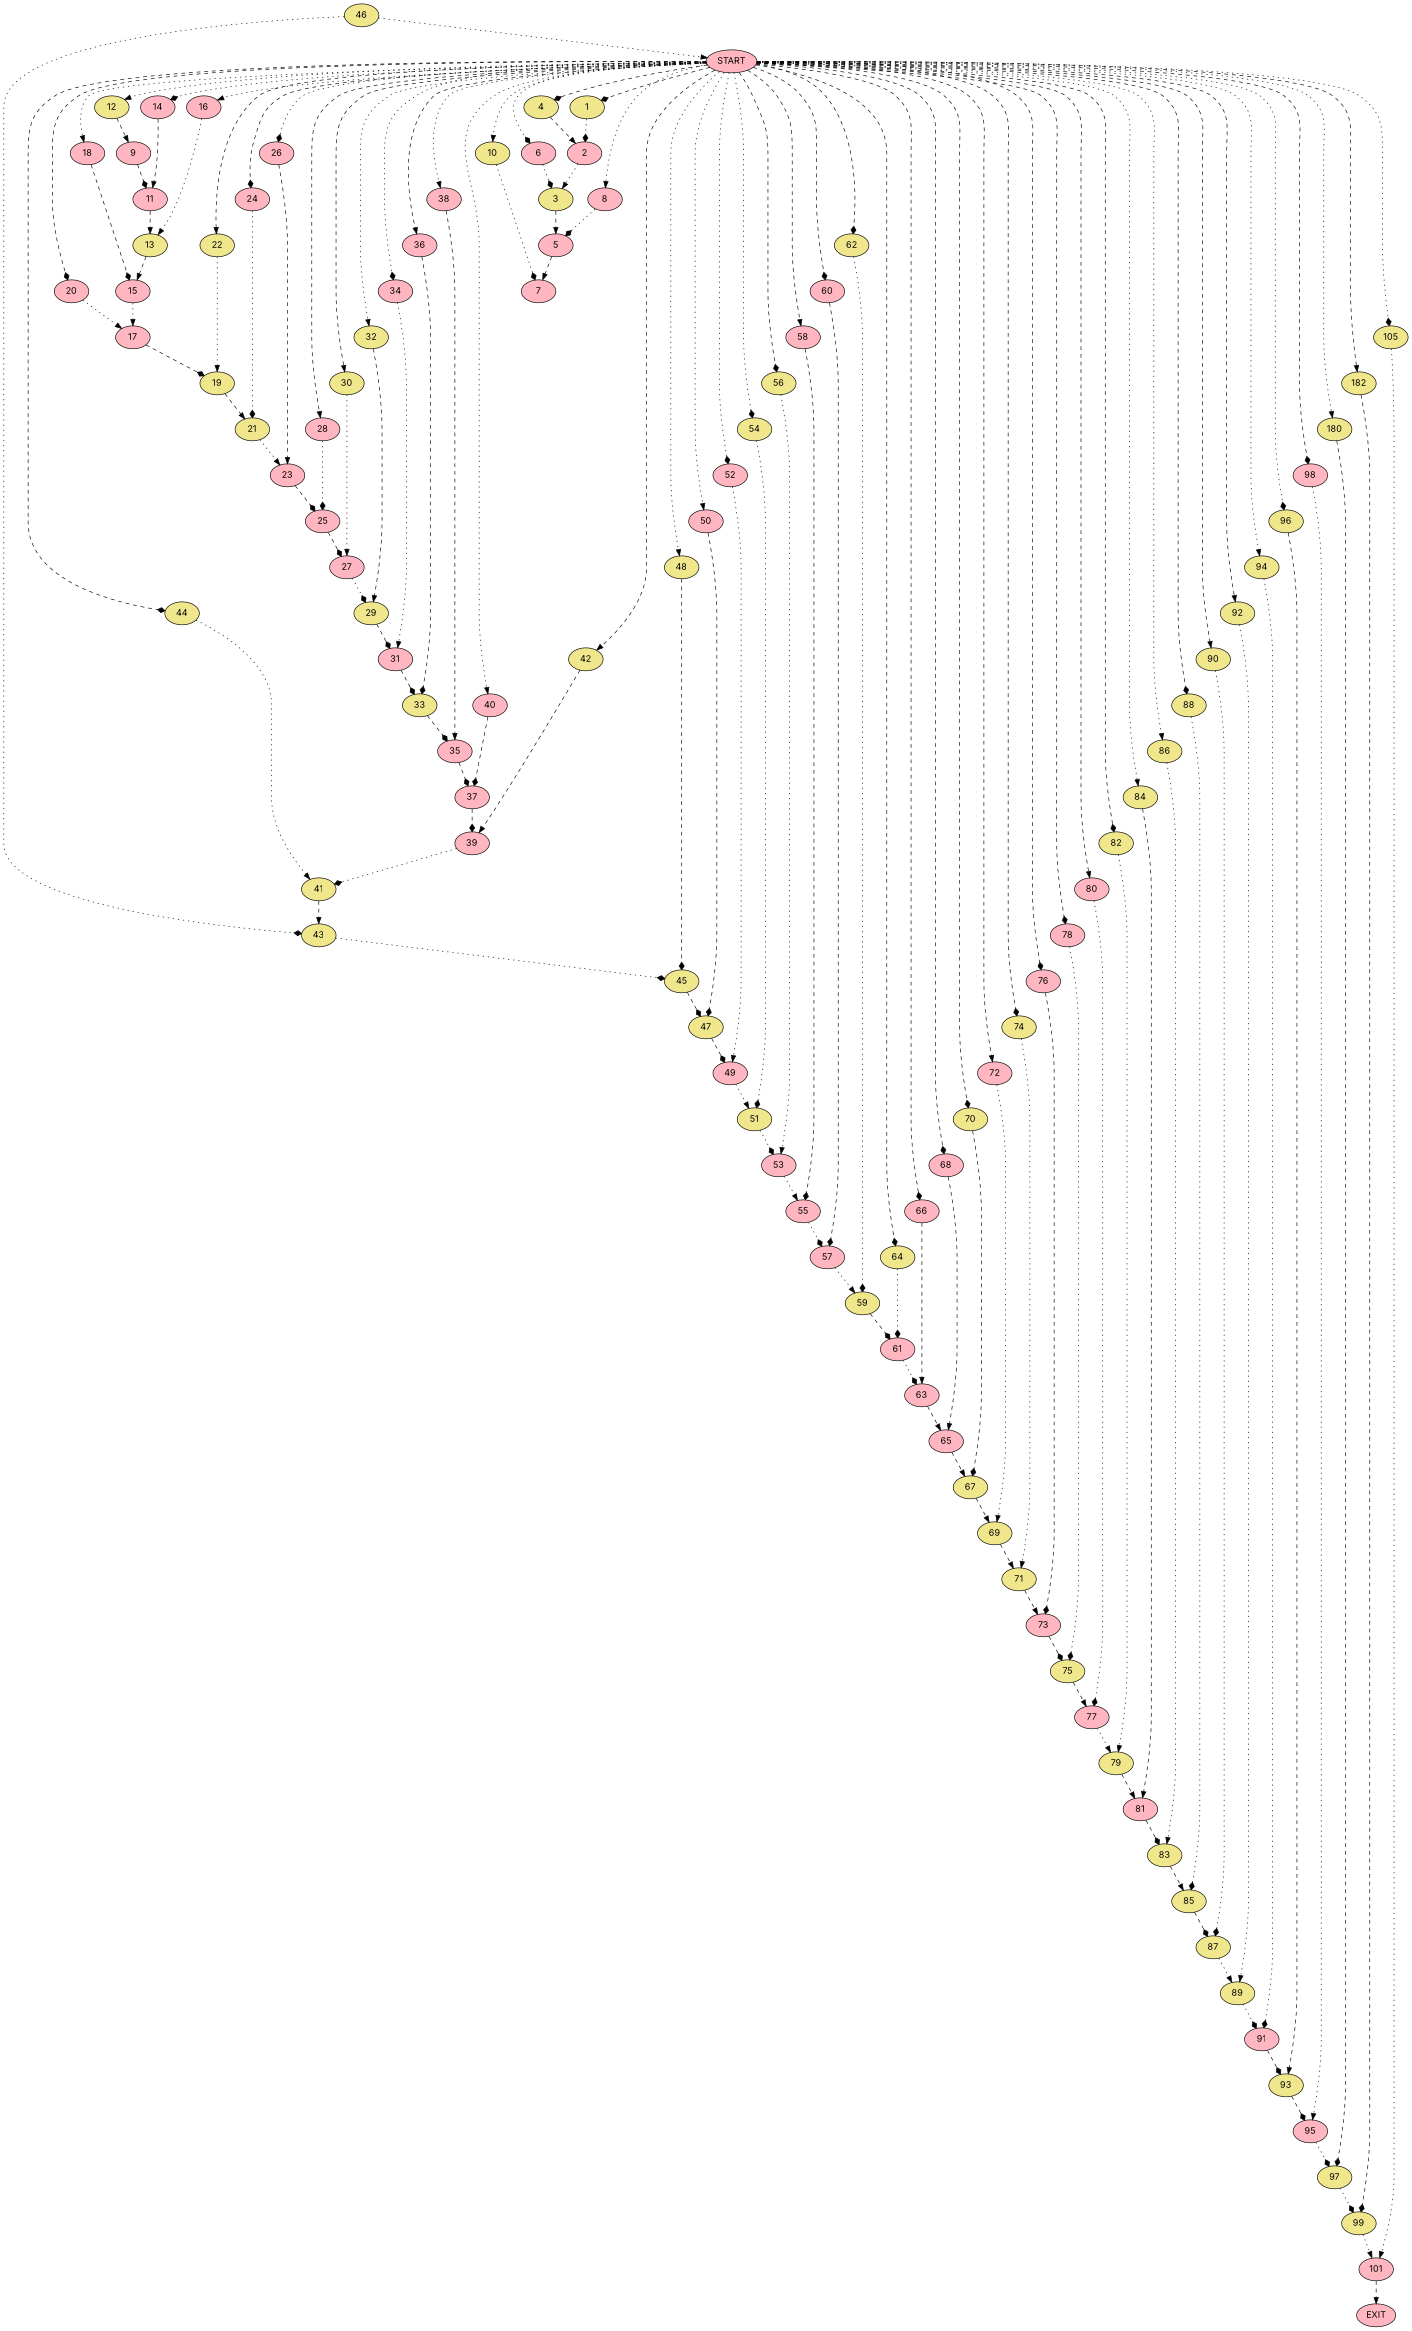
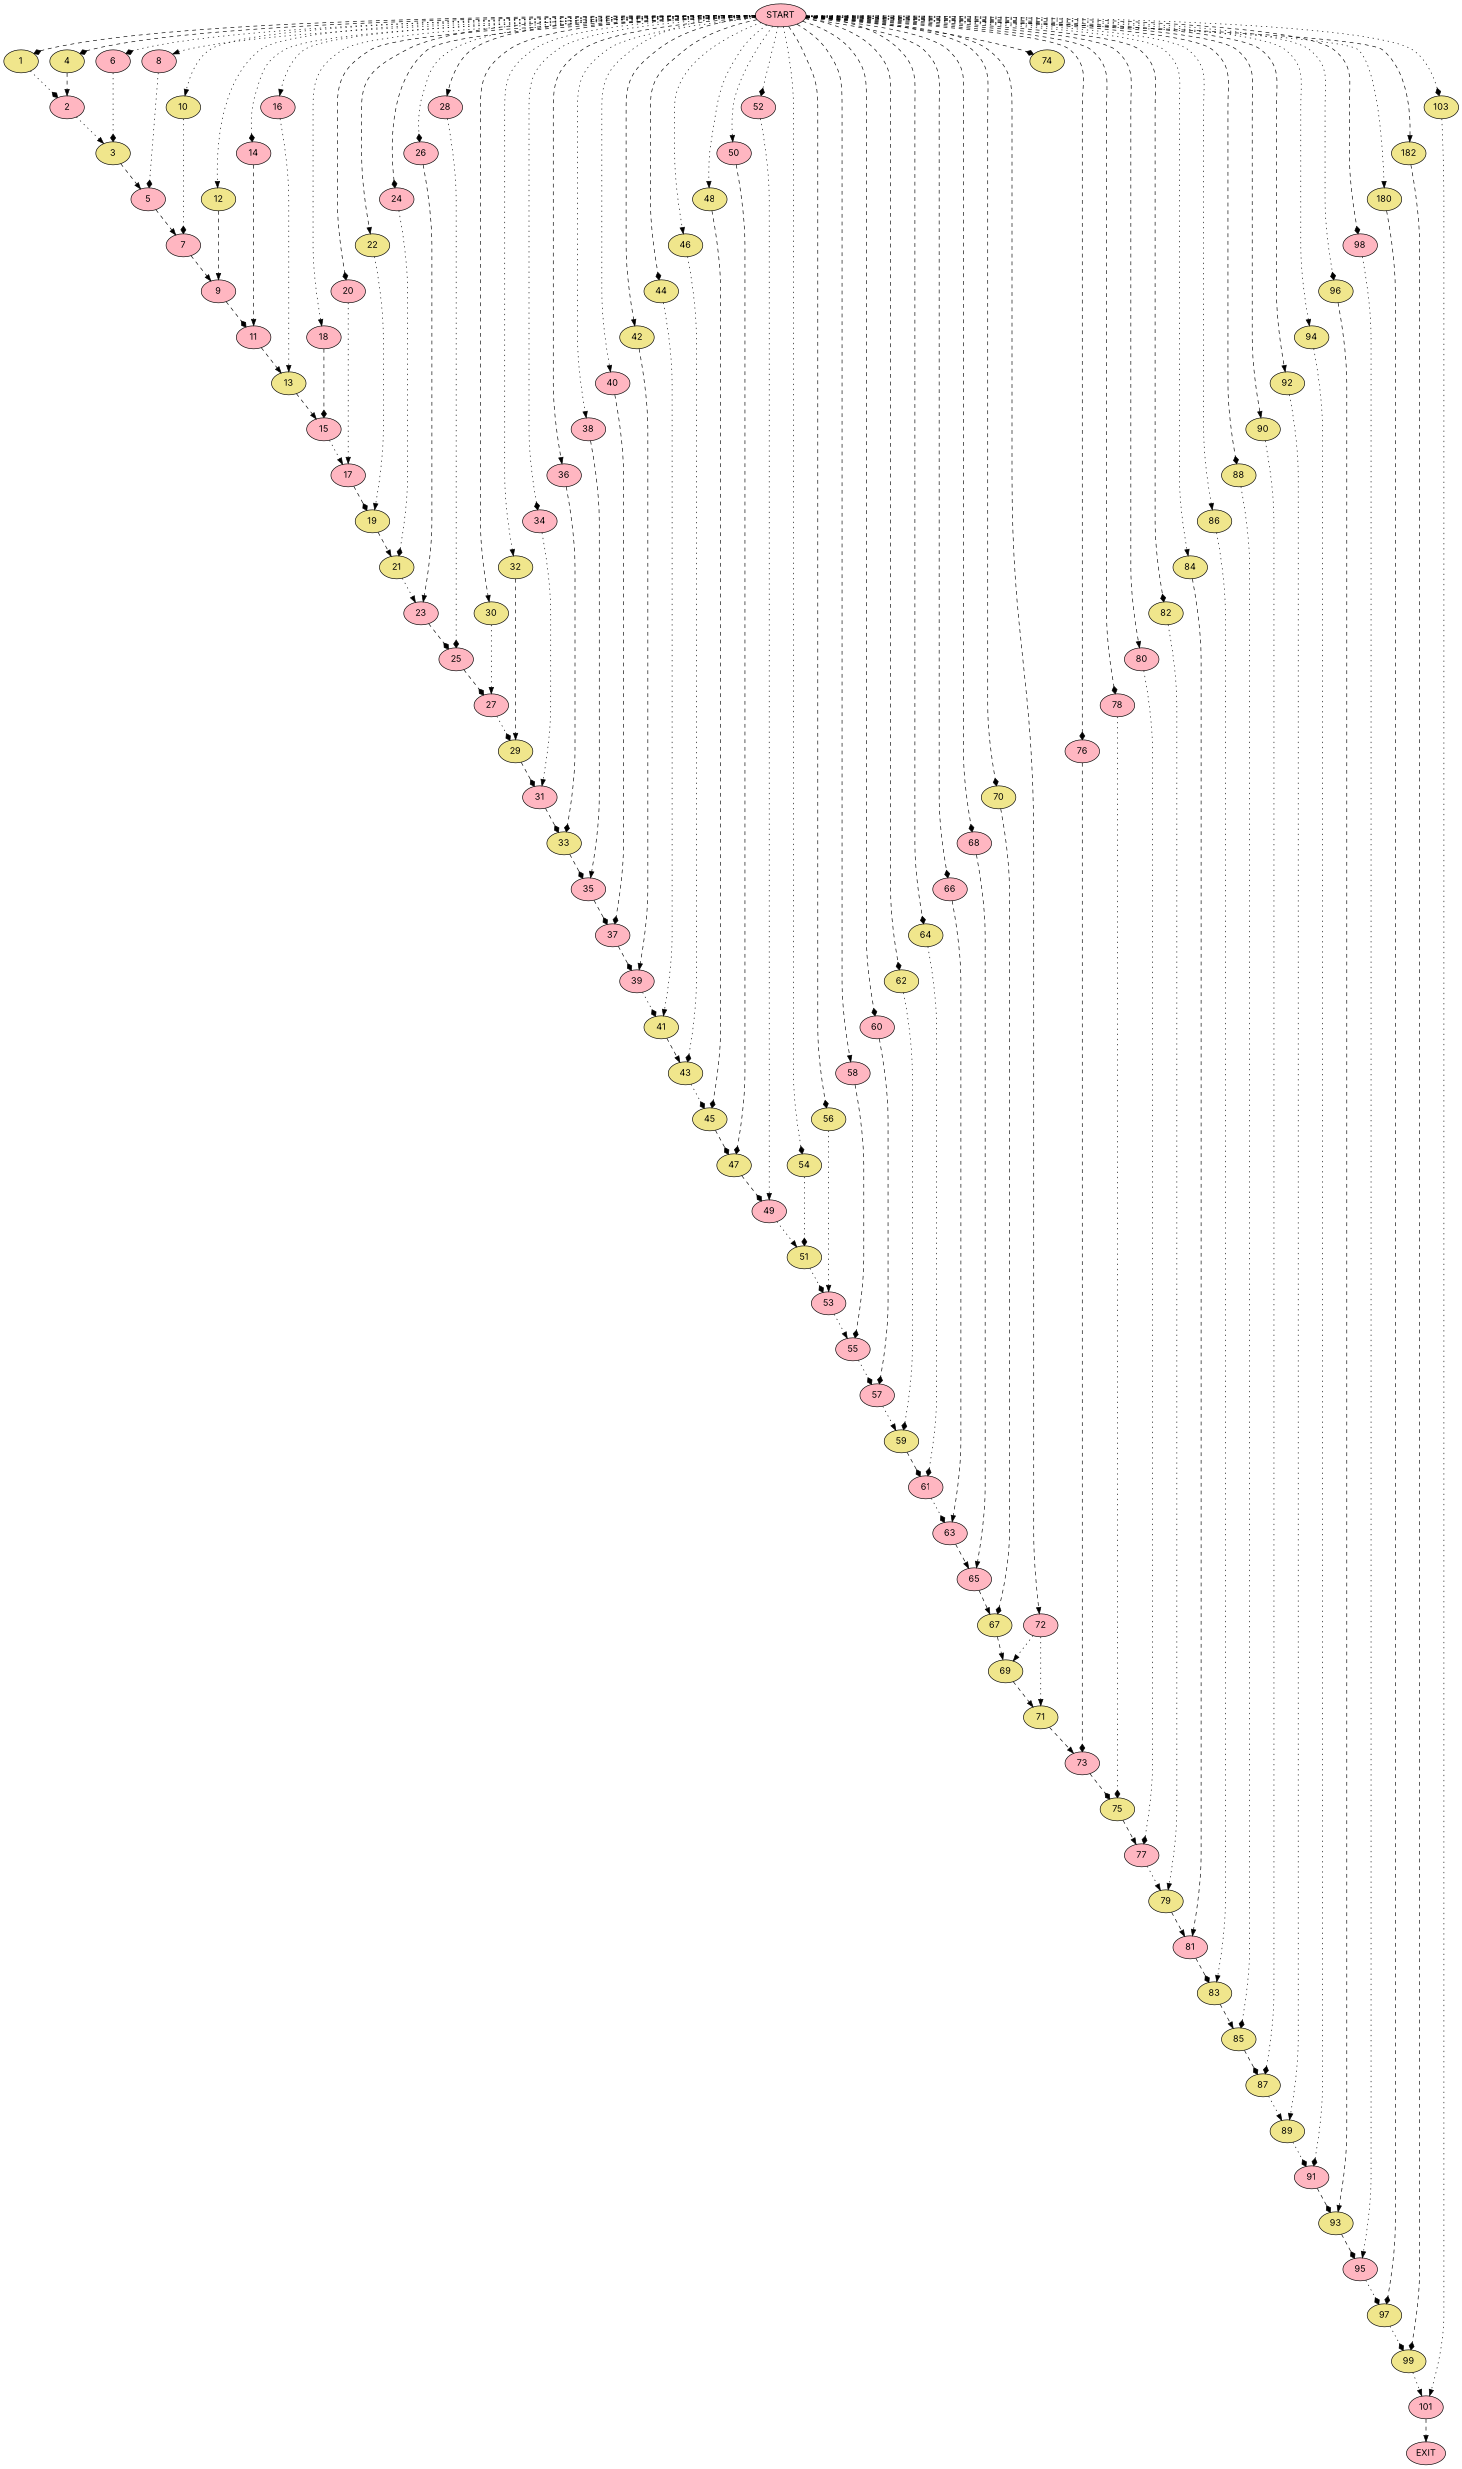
edge "46" -> "START": reversed
edge "7" -> "9": added
node "105": label "105" -> "103"
edge "74" -> "71": now "72" -> "71"
